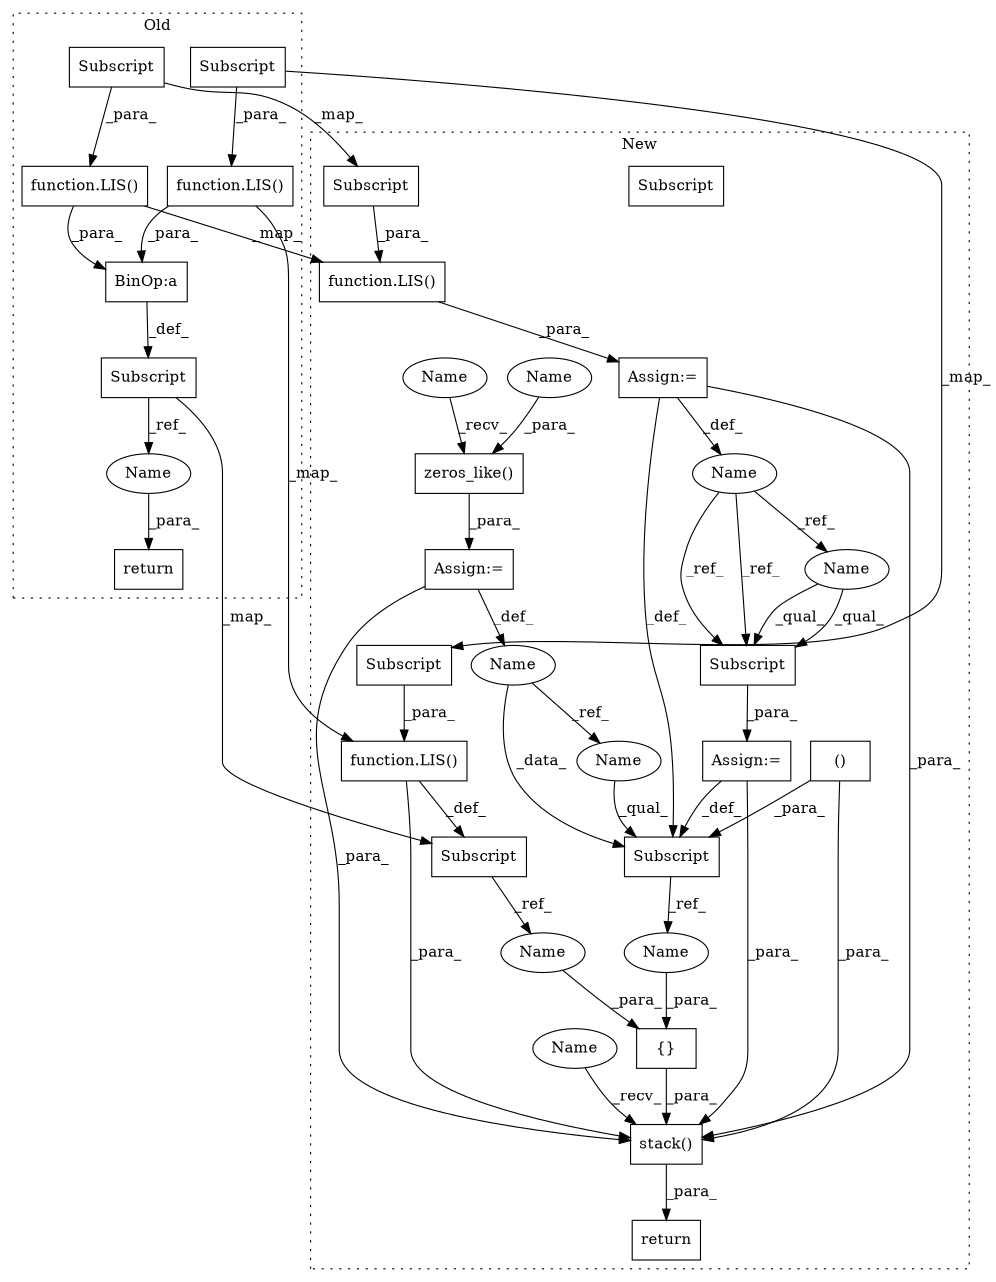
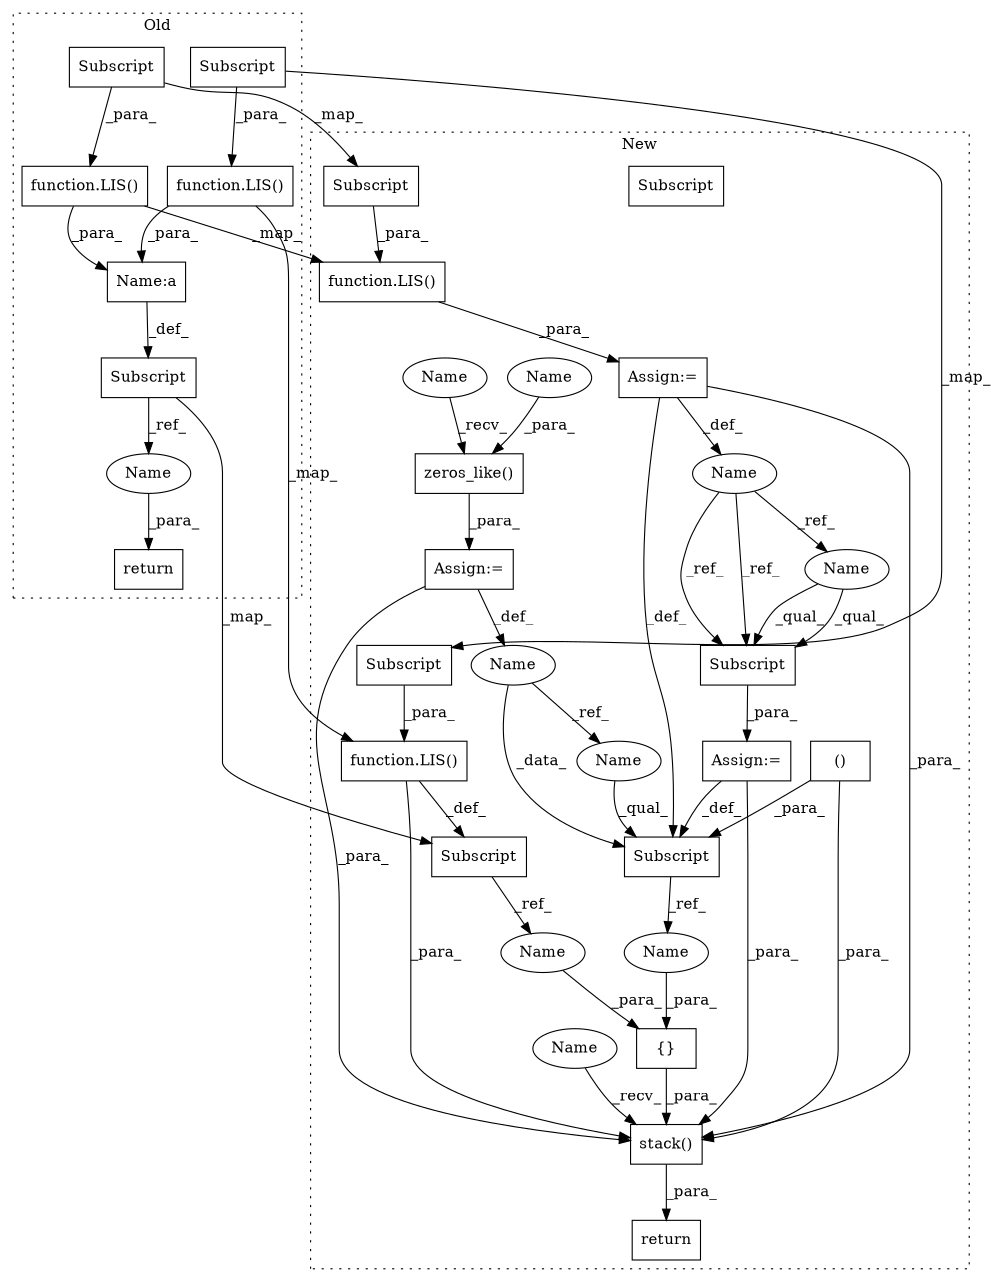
node "BinOp:a": label "BinOp:a" -> "Name:a"
